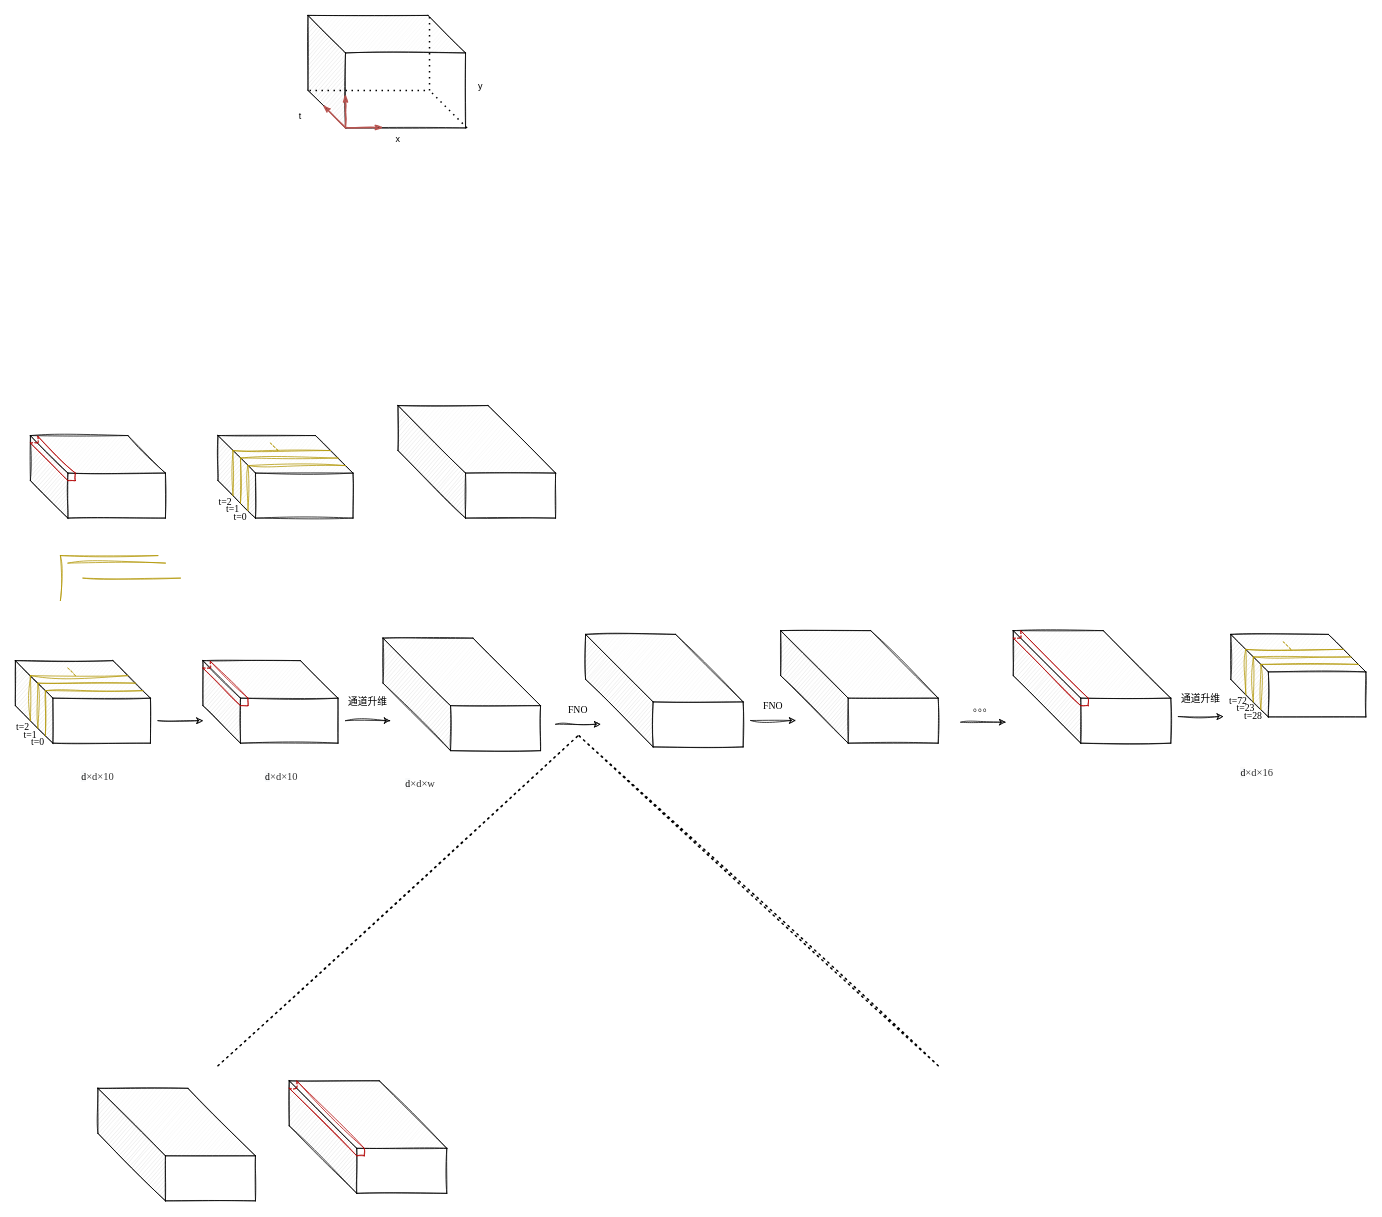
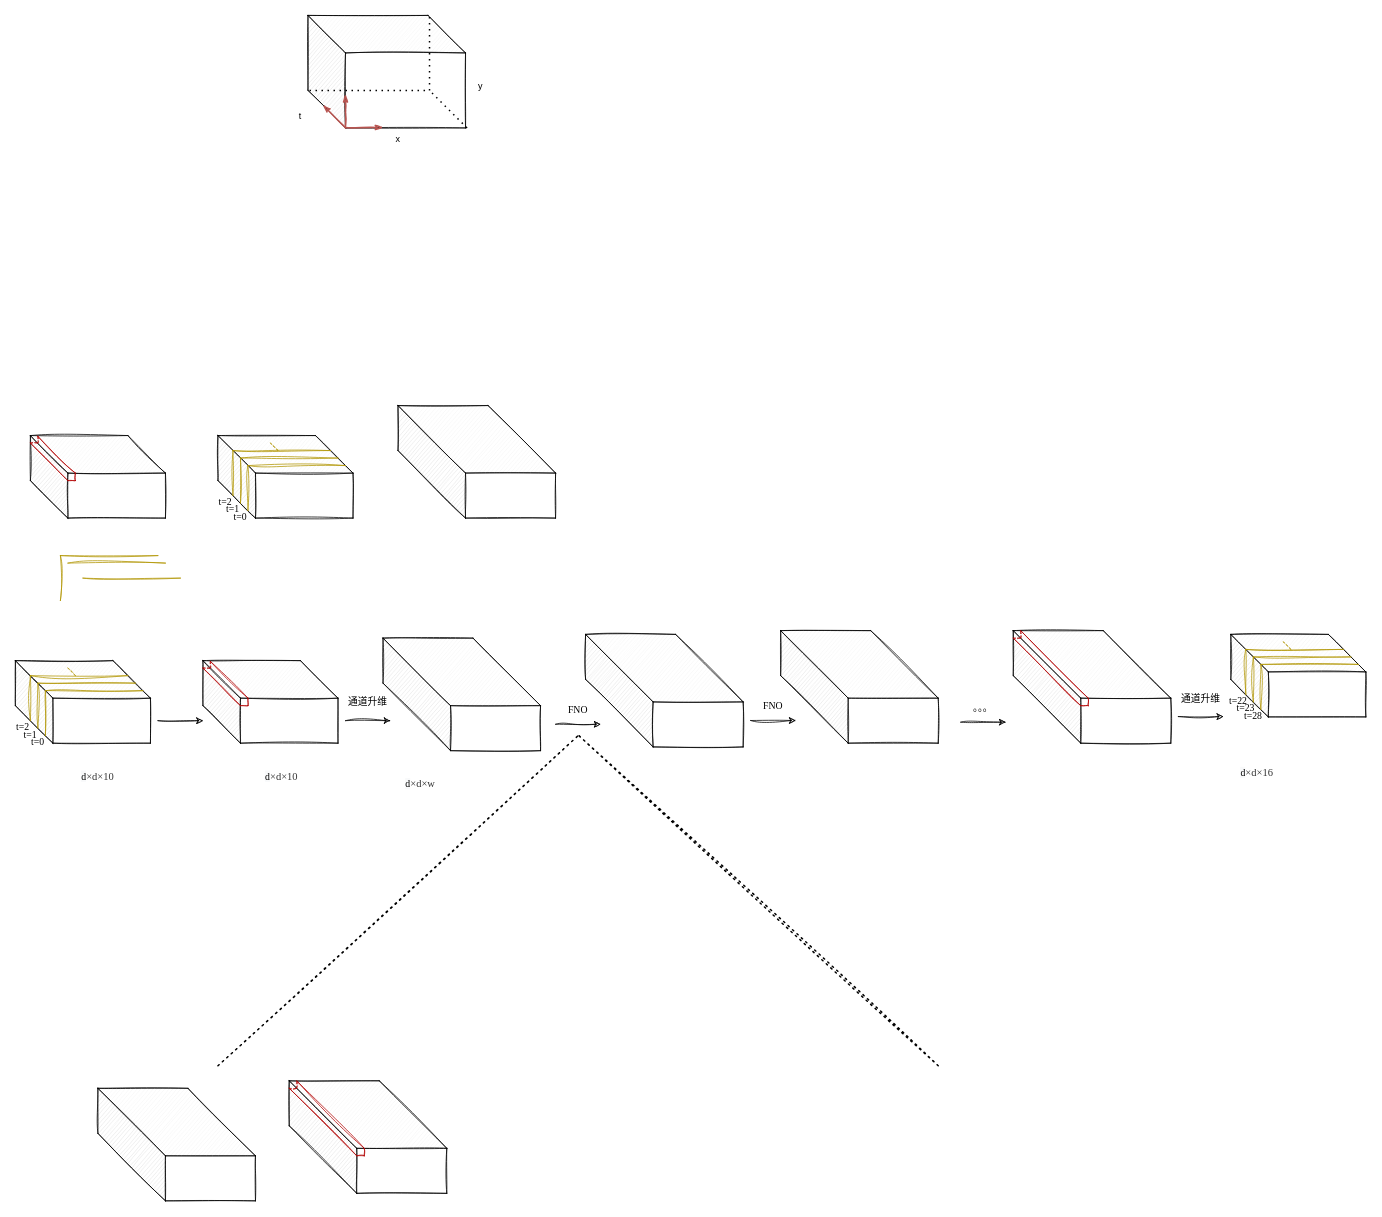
node "t=72": label "t=72" -> "t=22"
